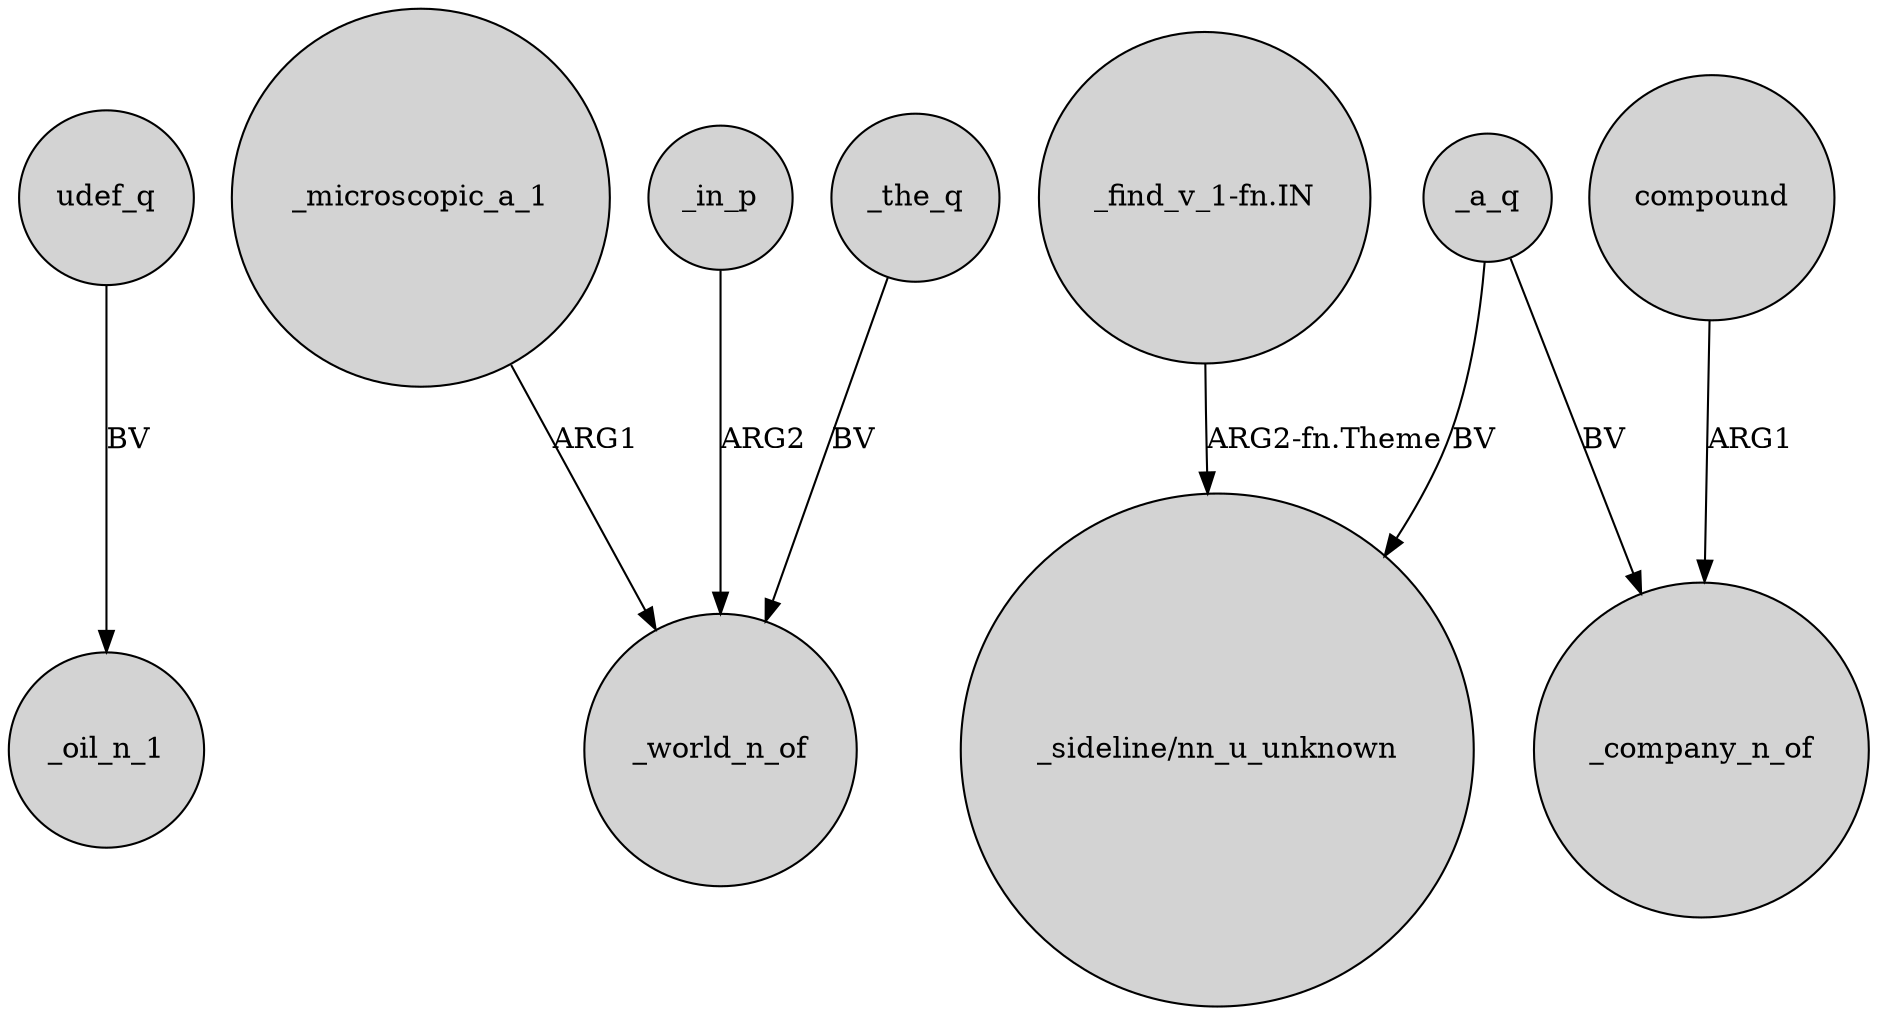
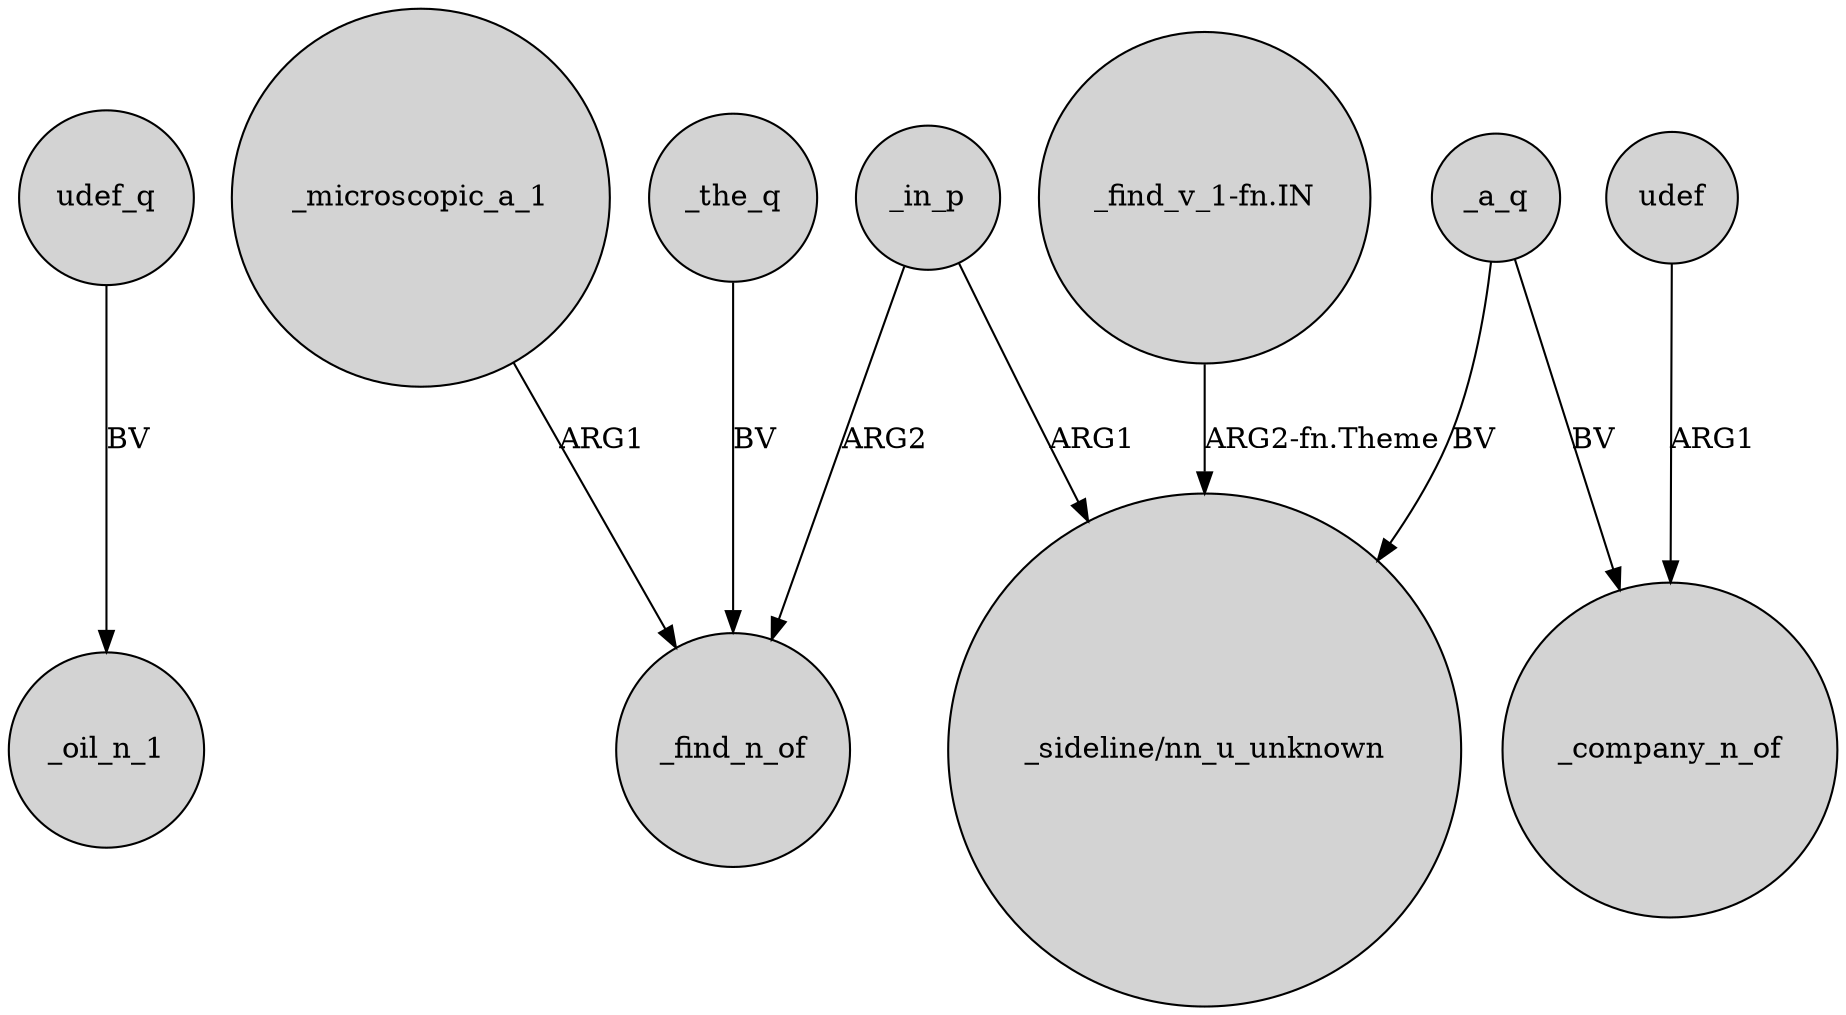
node "compound": label "compound" -> "udef"
edge "_in_p" -> "_sideline/nn_u_unknown": added, label "ARG1"
node "_world_n_of": label "_world_n_of" -> "_find_n_of"
